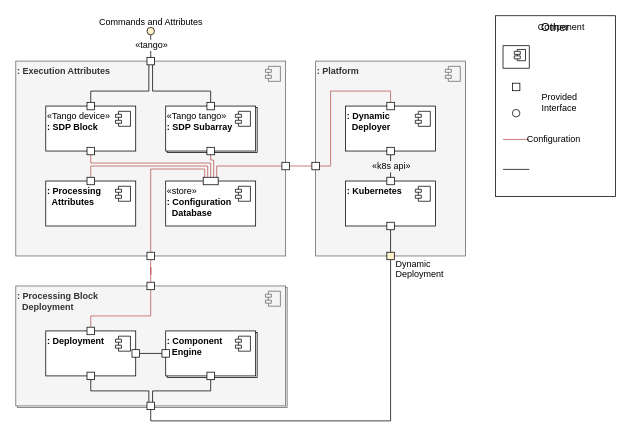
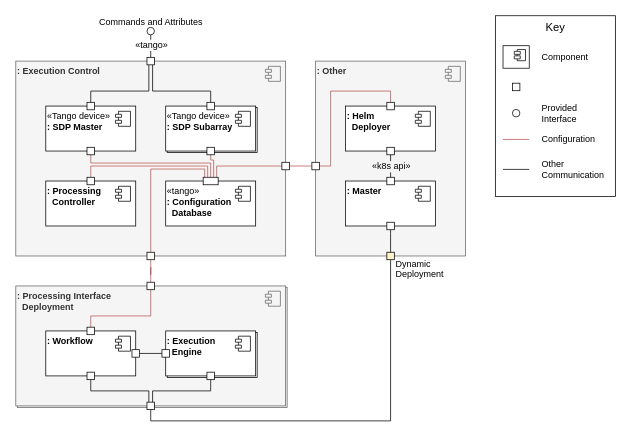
node "Other": label "Other" -> "Key"
node "Component": moved (567, 27) -> (570, 57)
node "Commands and Attributes": fillcolor #fff2cc -> #ffffff
node ": Execution Attributes": label ": Execution Attributes" -> ": Execution Control"
node ": Platform": label ": Platform" -> ": Other"
node "Provided Interface": moved (563, 102) -> (563, 113)
node "«Tango device» : SDP Block": label "«Tango device» : SDP Block" -> "«Tango device» : SDP Master"
node "«Tango tango» : SDP Subarray": label "«Tango tango» : SDP Subarray" -> "«Tango device» : SDP Subarray"
node ": Dynamic Deployer": label ": Dynamic Deployer" -> ": Helm Deployer"
node "Configuration": moved (559, 140) -> (574, 140)
node "Other Communication": added
node ": Kubernetes": label ": Kubernetes" -> ": Master"
node ": Processing Attributes": label ": Processing Attributes" -> ": Processing Controller"
node "«store» : Configuration Database": label "«store» : Configuration Database" -> "«tango» : Configuration Database"
node ": Processing Block Deployment": label ": Processing Block Deployment" -> ": Processing Interface Deployment"
node ": Deployment": label ": Deployment" -> ": Workflow"
node ": Component Engine": label ": Component Engine" -> ": Execution Engine"
